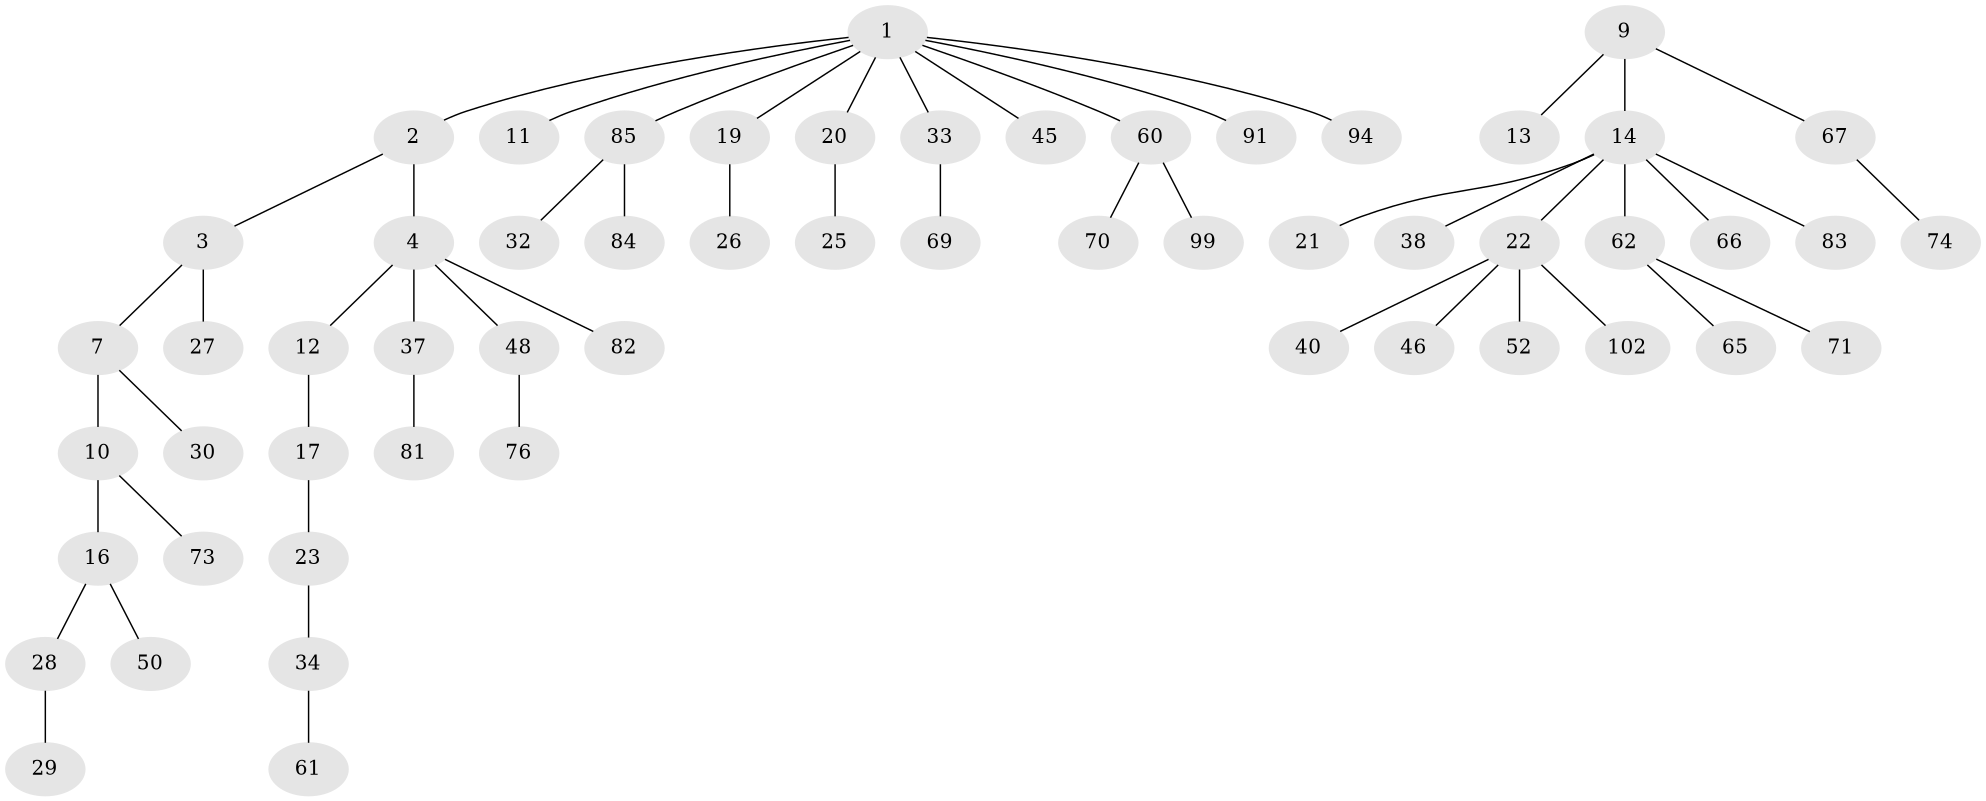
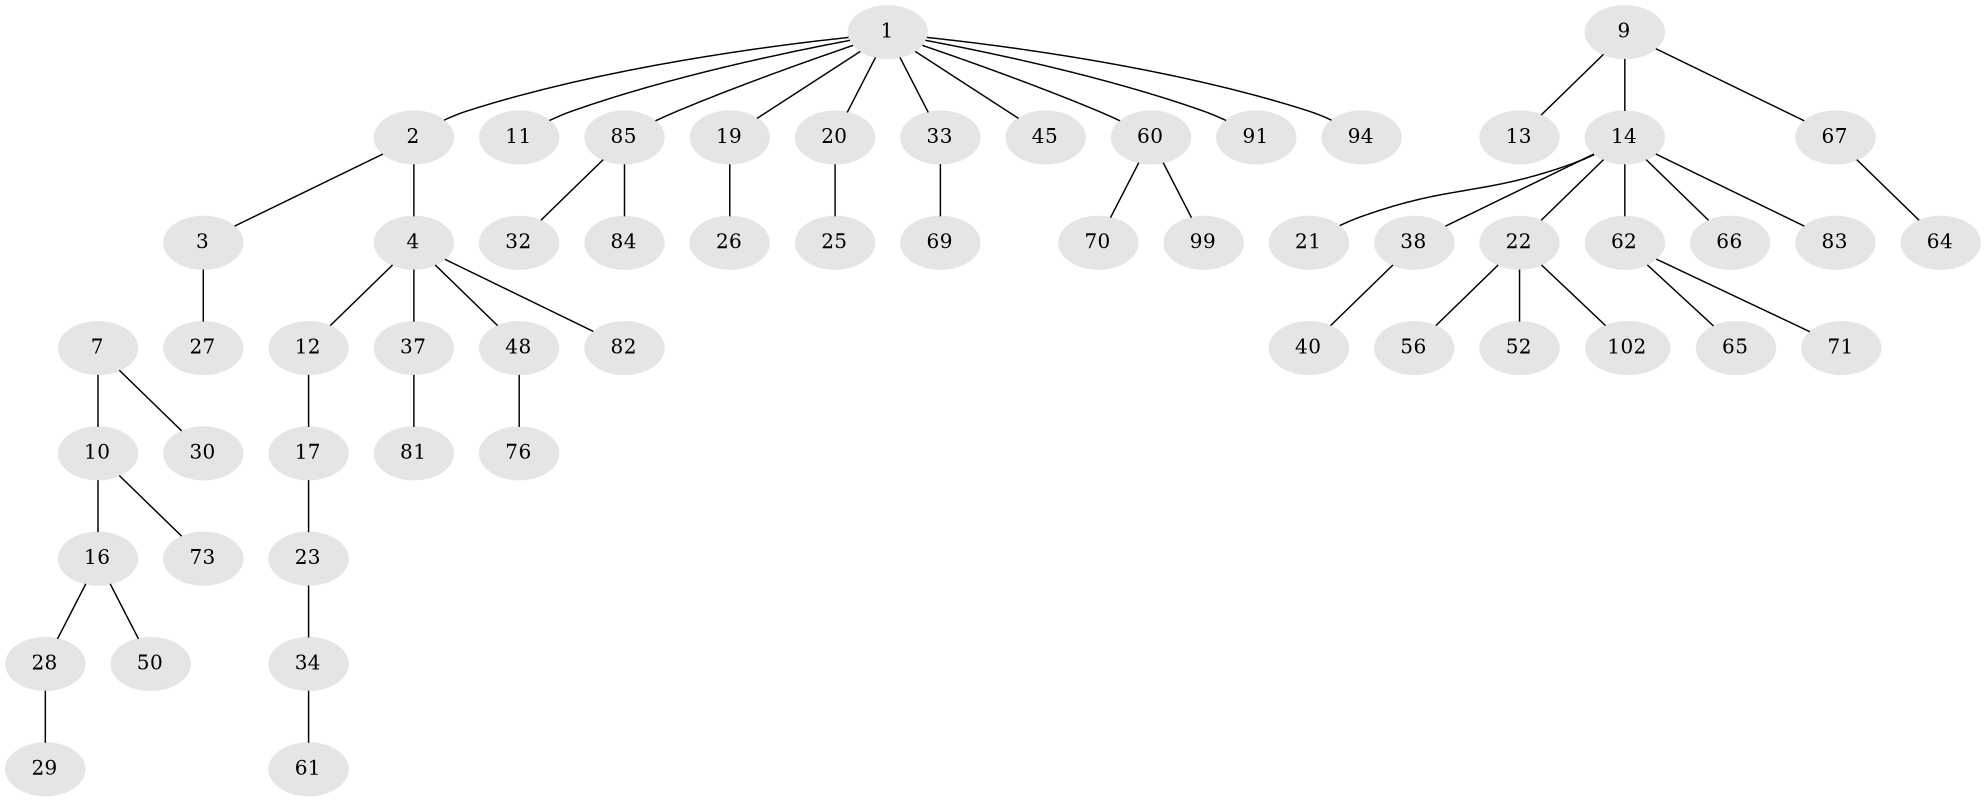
node "74": label "74" -> "64"
edge "3" -- "7": removed
edge "22" -- "40": now "38" -- "40"
node "46": label "46" -> "56"
